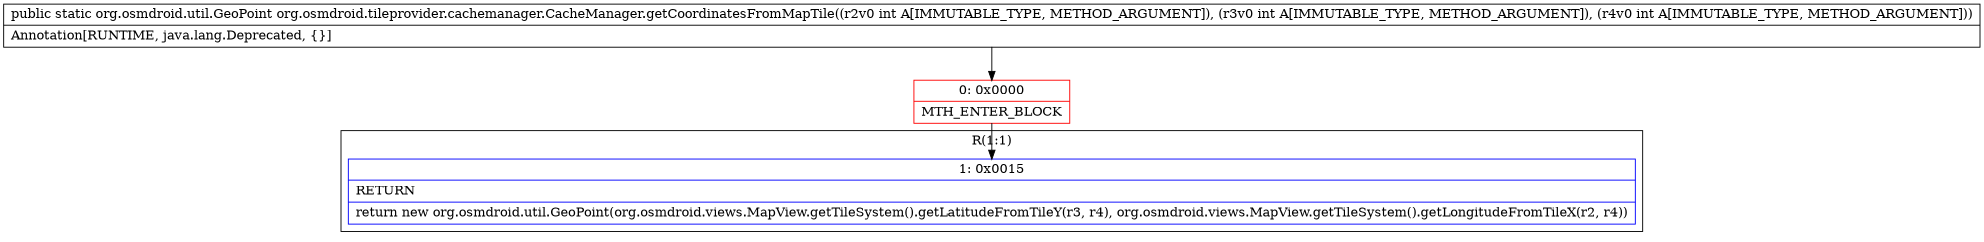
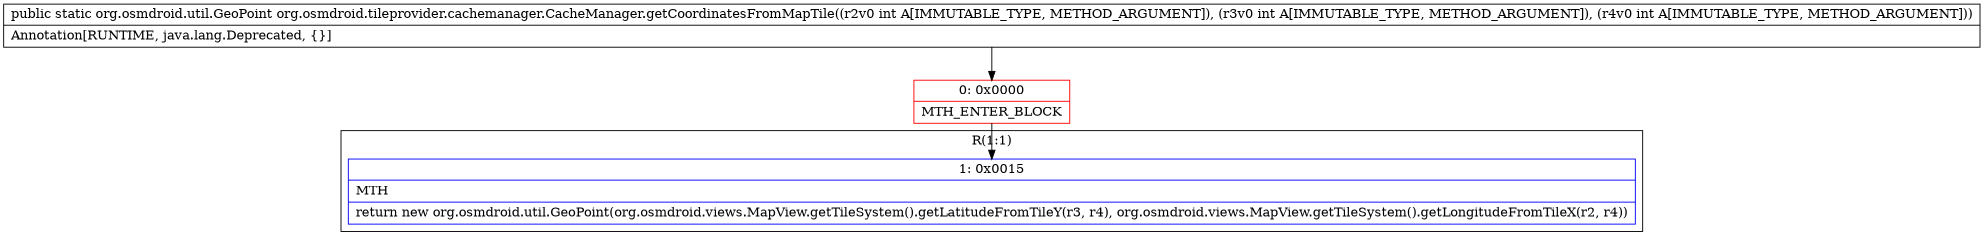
node "1: 0x0015": text "RETURN" -> "MTH"
